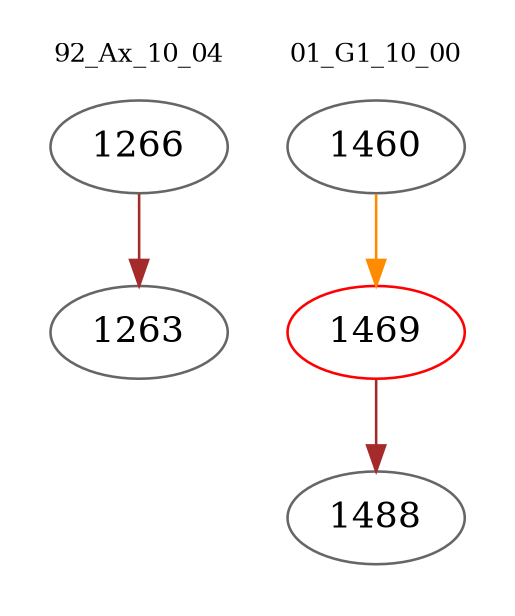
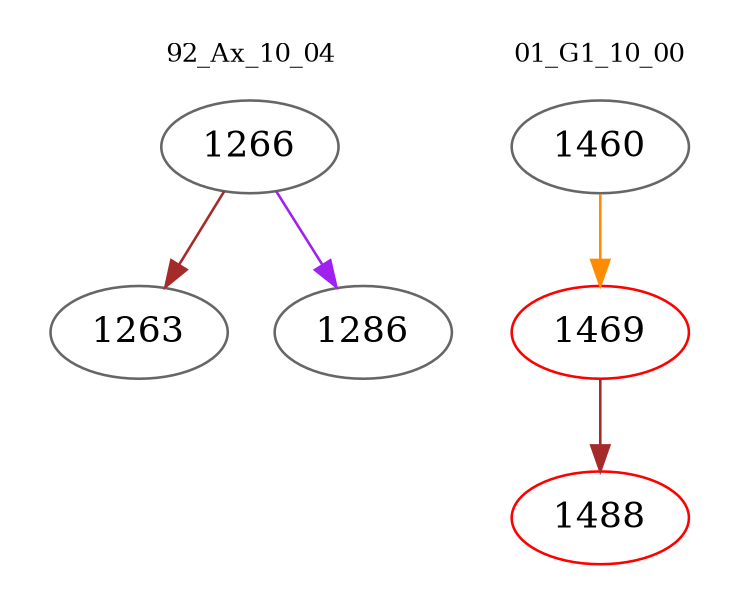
node "1286": added
node "1488": color gray40 -> red
